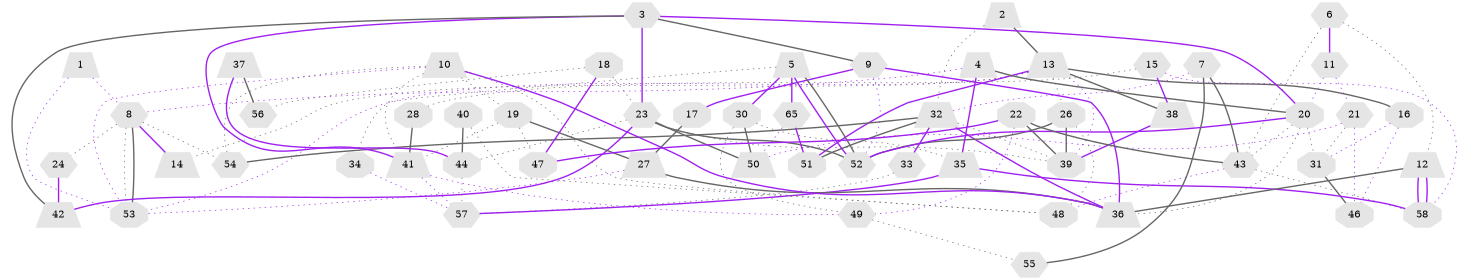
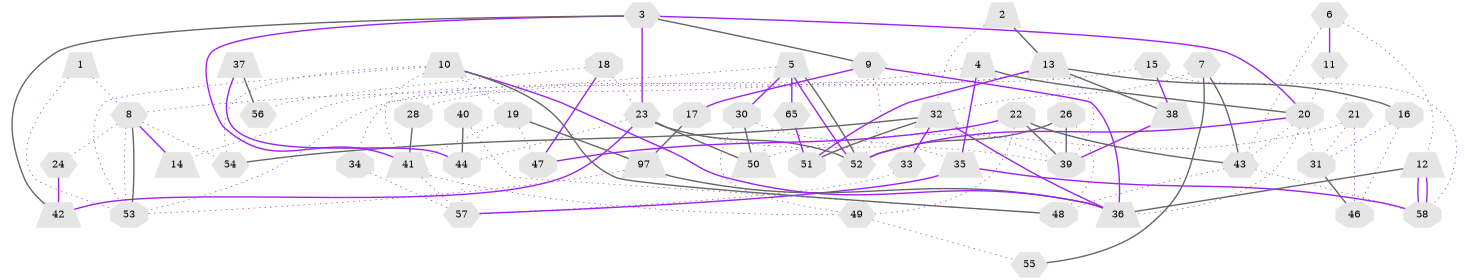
node "27": label "27" -> "97"
edge "10" -- "48": style dotted -> bold
